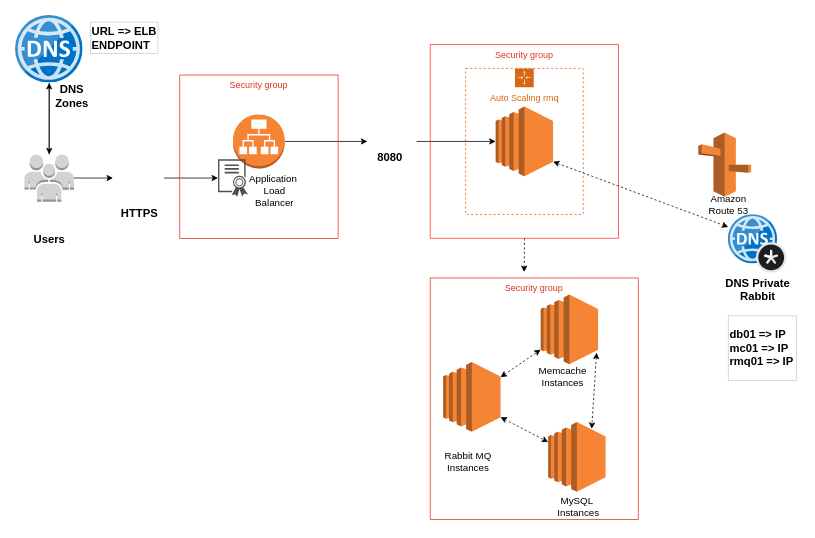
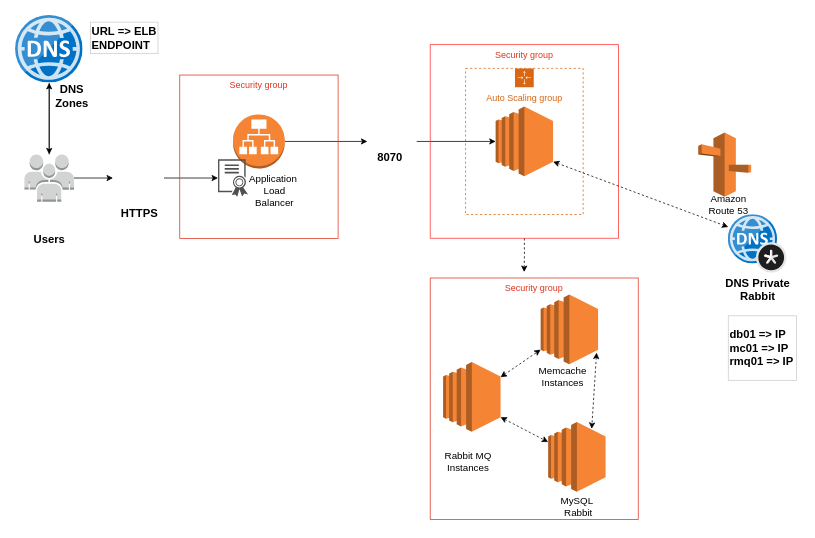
node "Auto Scaling rmq": label "Auto Scaling rmq" -> "Auto Scaling group"
node "8080": label "8080" -> "8070"
node "MySQL Instances": label "MySQL Instances" -> "MySQL Rabbit"
